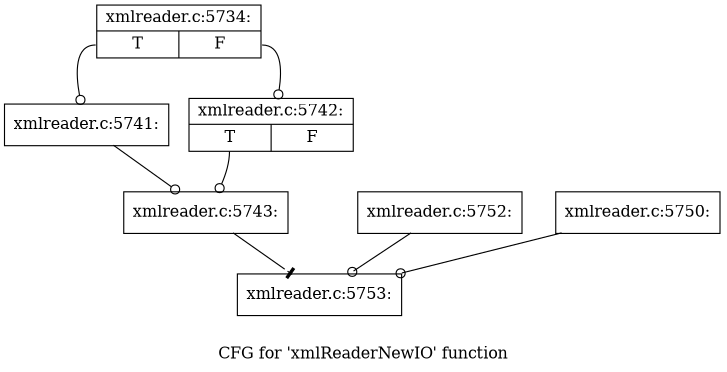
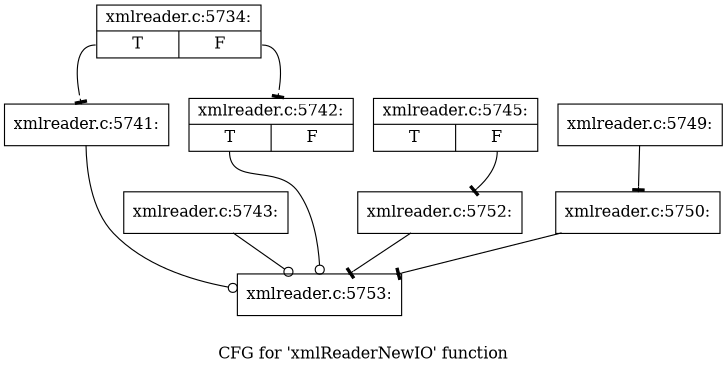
edge "xmlreader.c:5734:" -> "xmlreader.c:5742:": arrowhead odot -> tee
edge "xmlreader.c:5734:" -> "xmlreader.c:5741:": arrowhead odot -> tee
node "xmlreader.c:5745:": added
node "xmlreader.c:5749:": added
edge "xmlreader.c:5741:" -> "xmlreader.c:5743:": now "xmlreader.c:5741:" -> "xmlreader.c:5753:"
edge "xmlreader.c:5742:" -> "xmlreader.c:5743:": now "xmlreader.c:5742:" -> "xmlreader.c:5753:"
edge "xmlreader.c:5743:" -> "xmlreader.c:5753:": arrowhead tee -> odot
edge "xmlreader.c:5752:" -> "xmlreader.c:5753:": arrowhead odot -> tee
edge "xmlreader.c:5750:" -> "xmlreader.c:5753:": arrowhead odot -> tee
